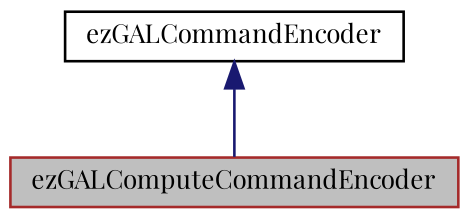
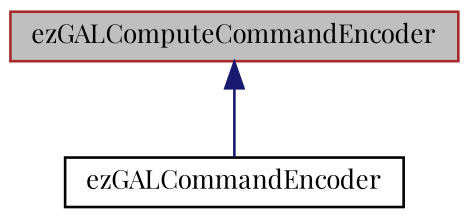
edge "ezGALComputeCommandEncoder" -> "ezGALCommandEncoder": reversed
